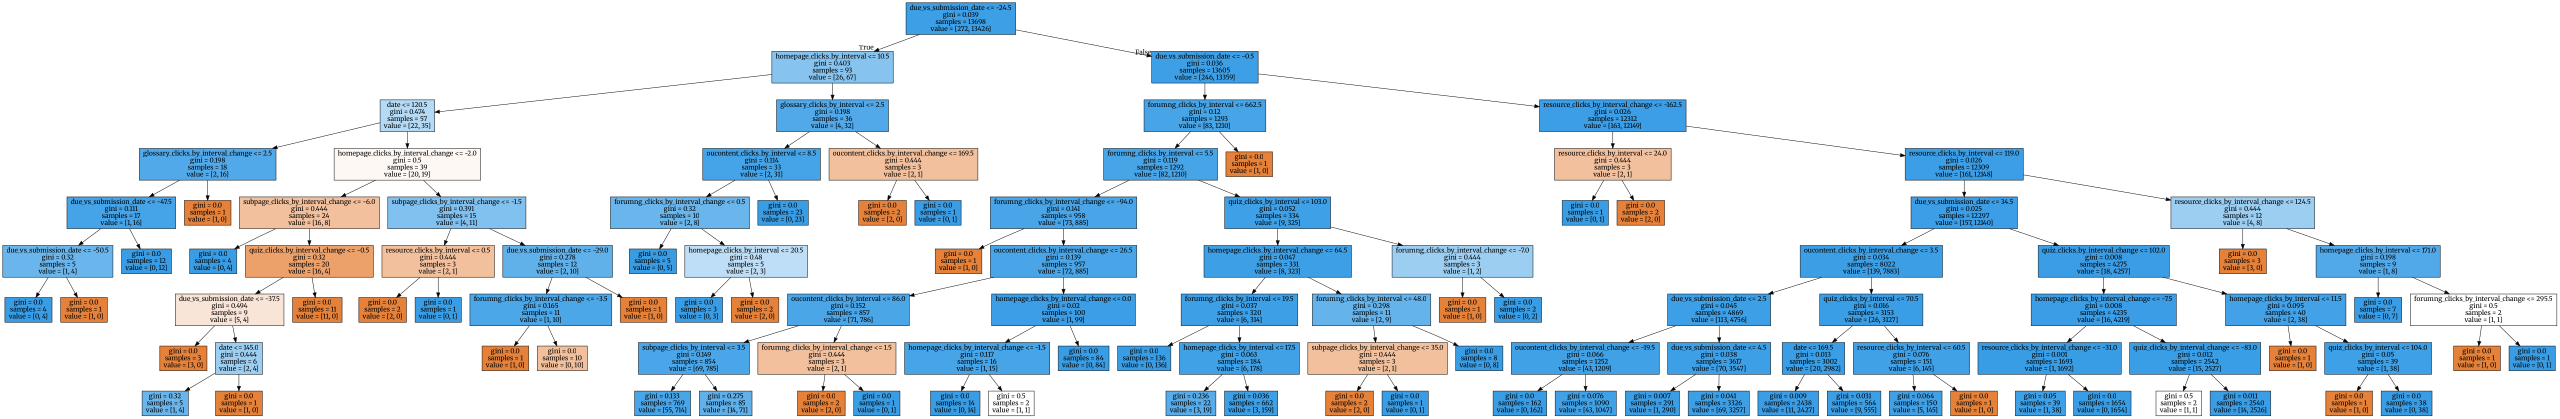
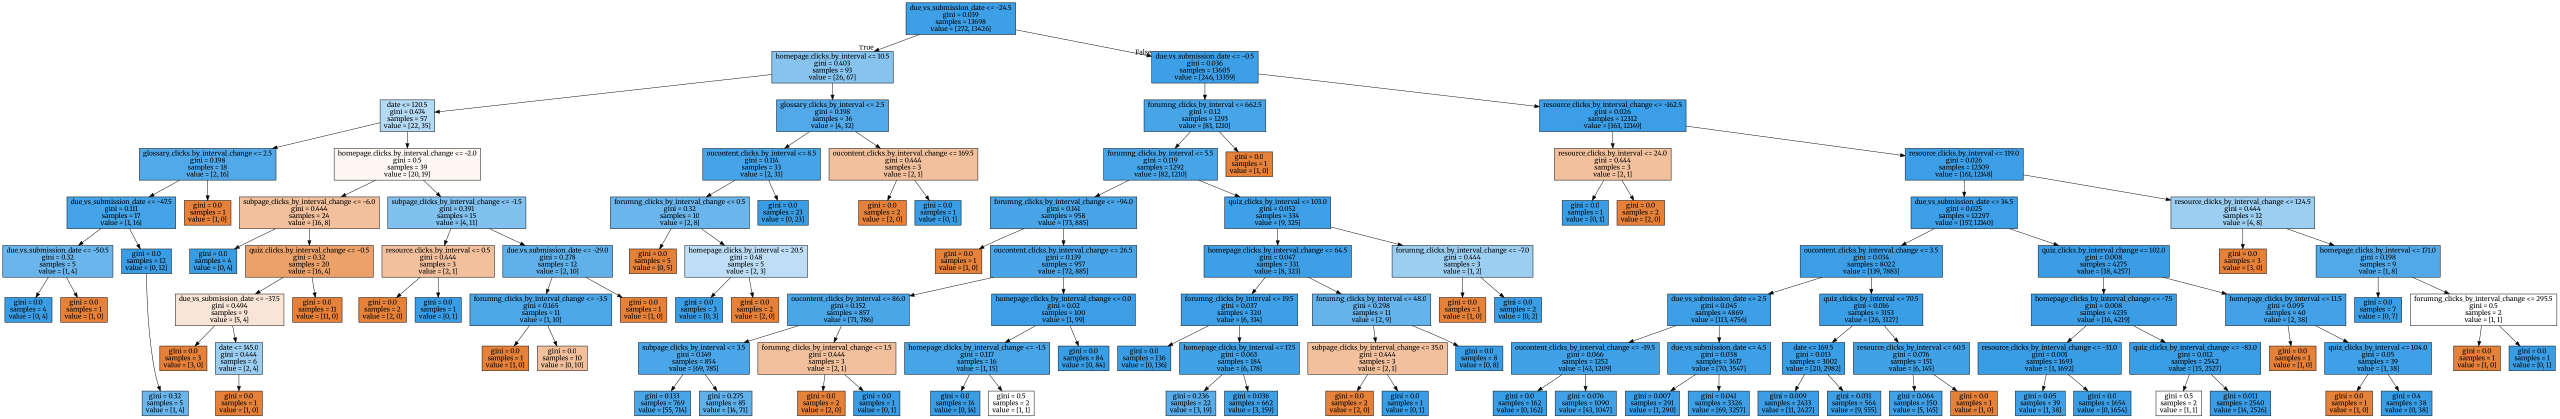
node "gini = 0.0 samples = 5 value = [0, 5]": fillcolor #399de5ff -> #e58139ff
edge "date <= 145.0 gini = 0.444 samples = 6 value = [2, 4]" -> "gini = 0.32 samples = 5 value = [1, 4]": now "gini = 0.0 samples = 12 value = [0, 12]" -> "gini = 0.32 samples = 5 value = [1, 4]"
node "gini = 0.009 samples = 2438 value = [11, 2427]": label "gini = 0.009 samples = 2438 value = [11, 2427]" -> "gini = 0.009 samples = 2433 value = [11, 2427]"
node "gini = 0.0 samples = 38 value = [0, 38]": label "gini = 0.0 samples = 38 value = [0, 38]" -> "gini = 0.4 samples = 38 value = [0, 38]"
